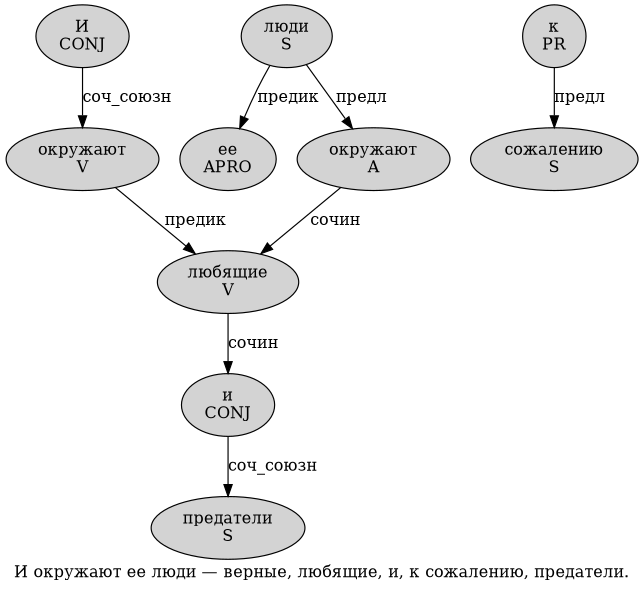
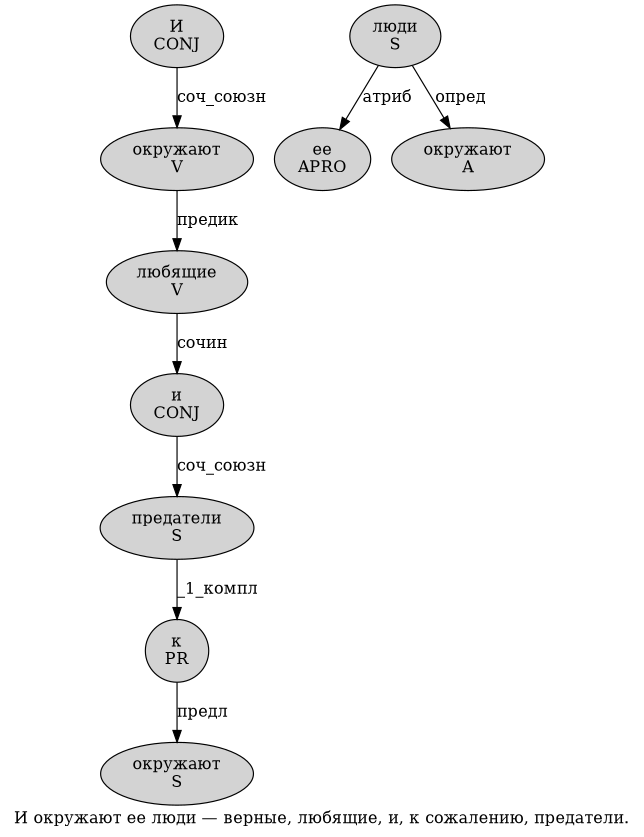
edge "люди S" -> "ее APRO": label "предик" -> "атриб"
edge "люди S" -> "окружают A": label "предл" -> "опред"
node "сожалению S": label "сожалению S" -> "окружают S"
edge "окружают A" -> "любящие V": removed, label "сочин"
edge "предатели S" -> "к PR": added, label "_1_компл"
